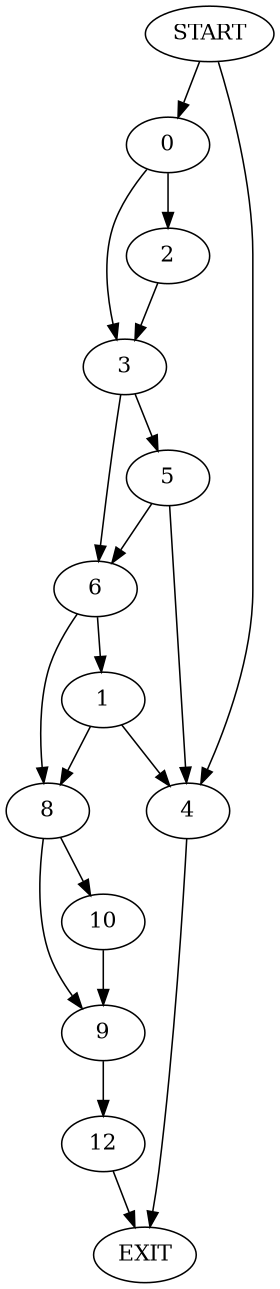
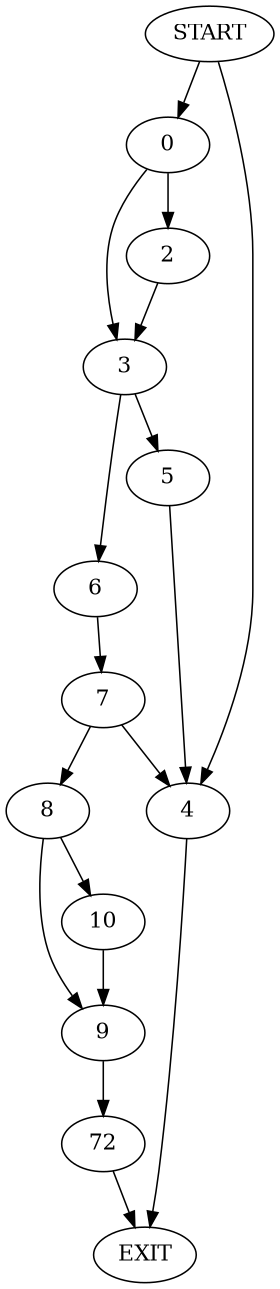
edge "5" -> "6": removed
edge "6" -> "8": removed
node "1": label "1" -> "7"
node "12": label "12" -> "72"
